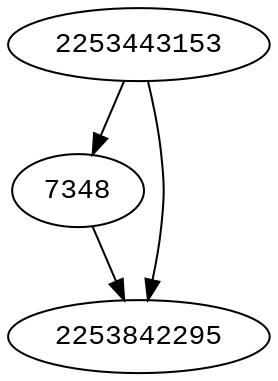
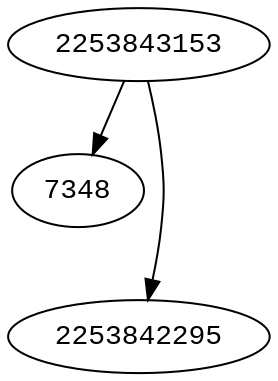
node "2253443153": label "2253443153" -> "2253843153"
edge "7348" -> "2253842295": removed
